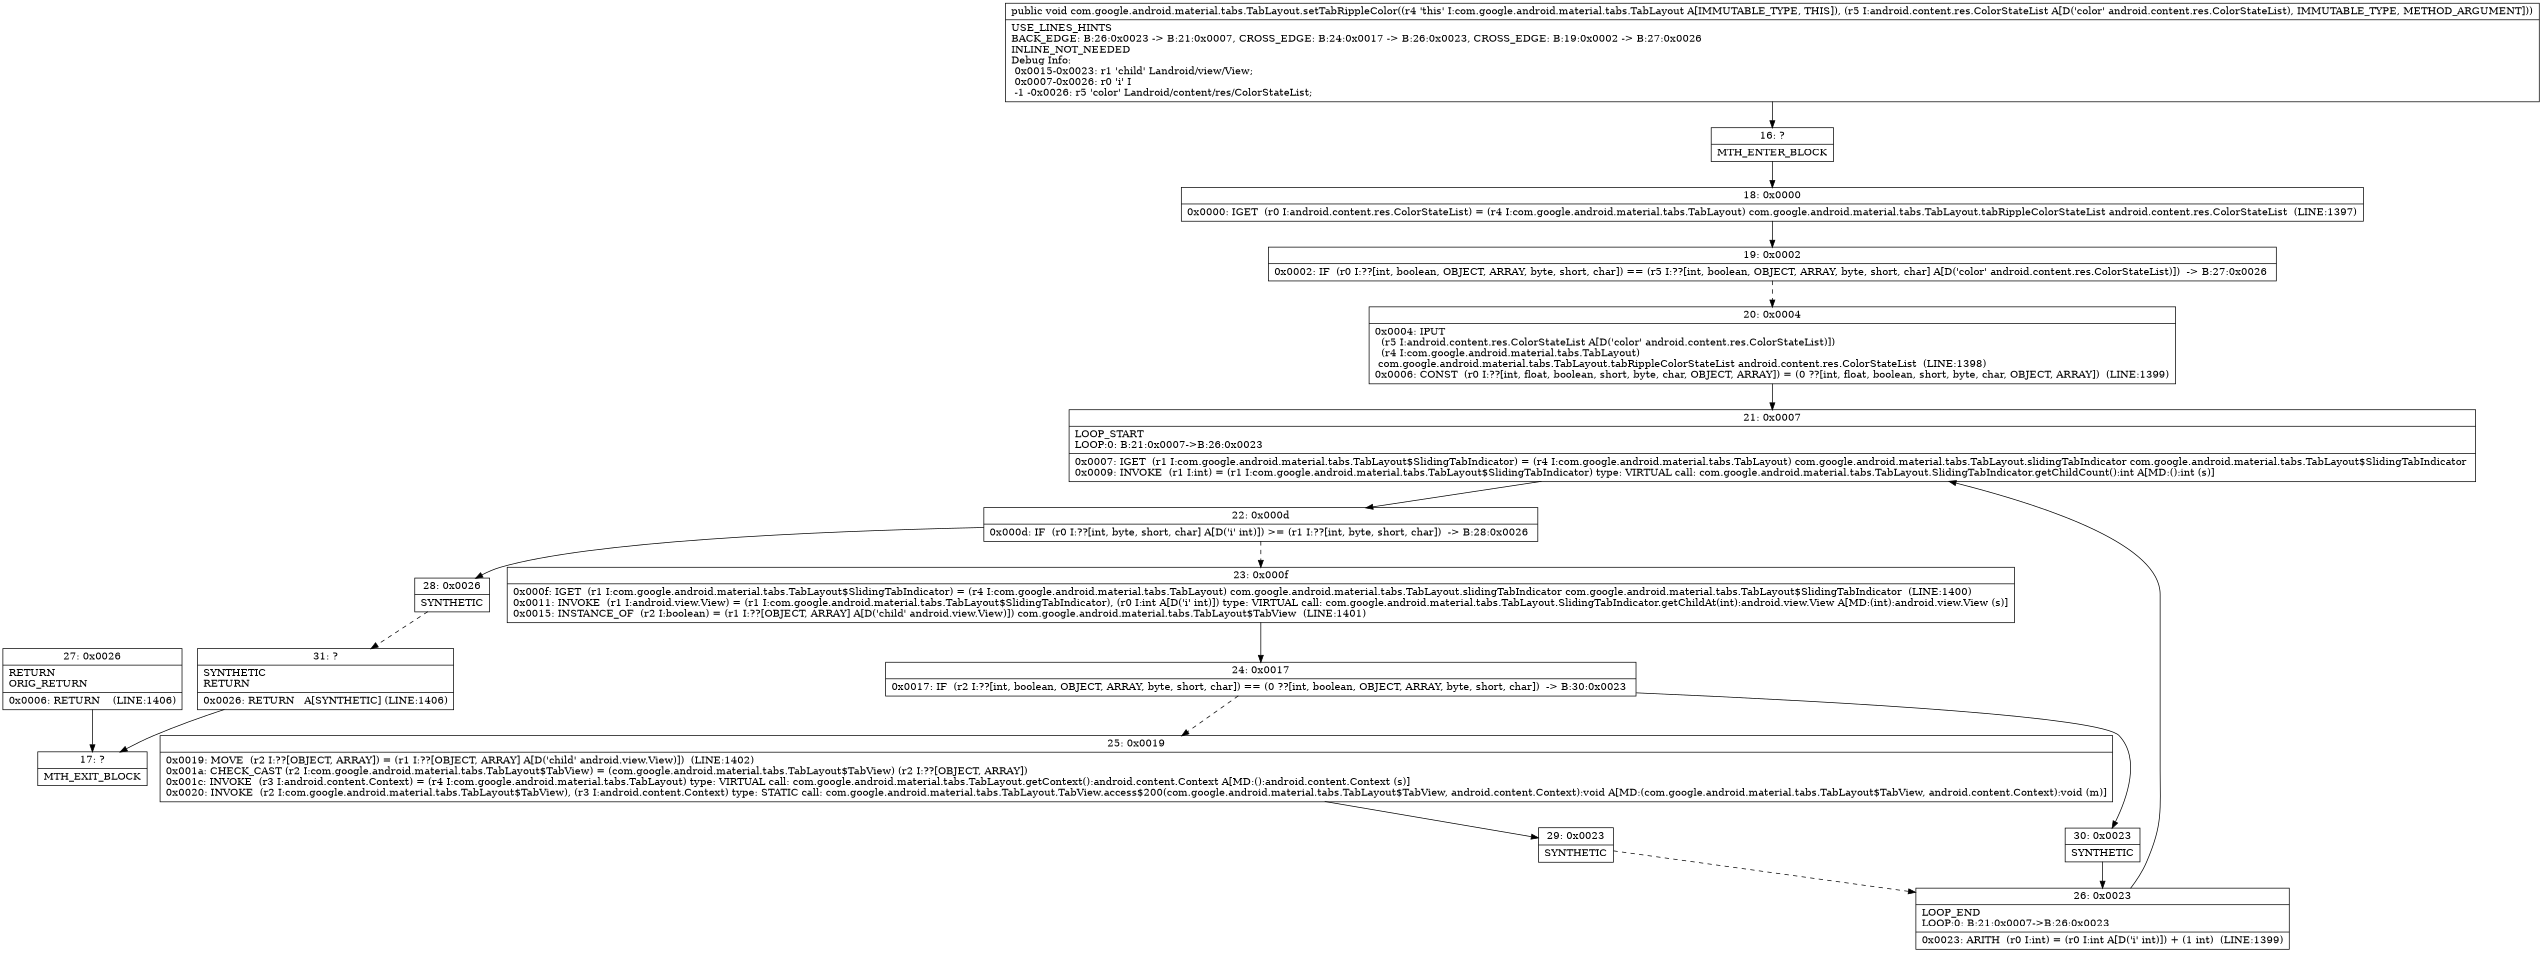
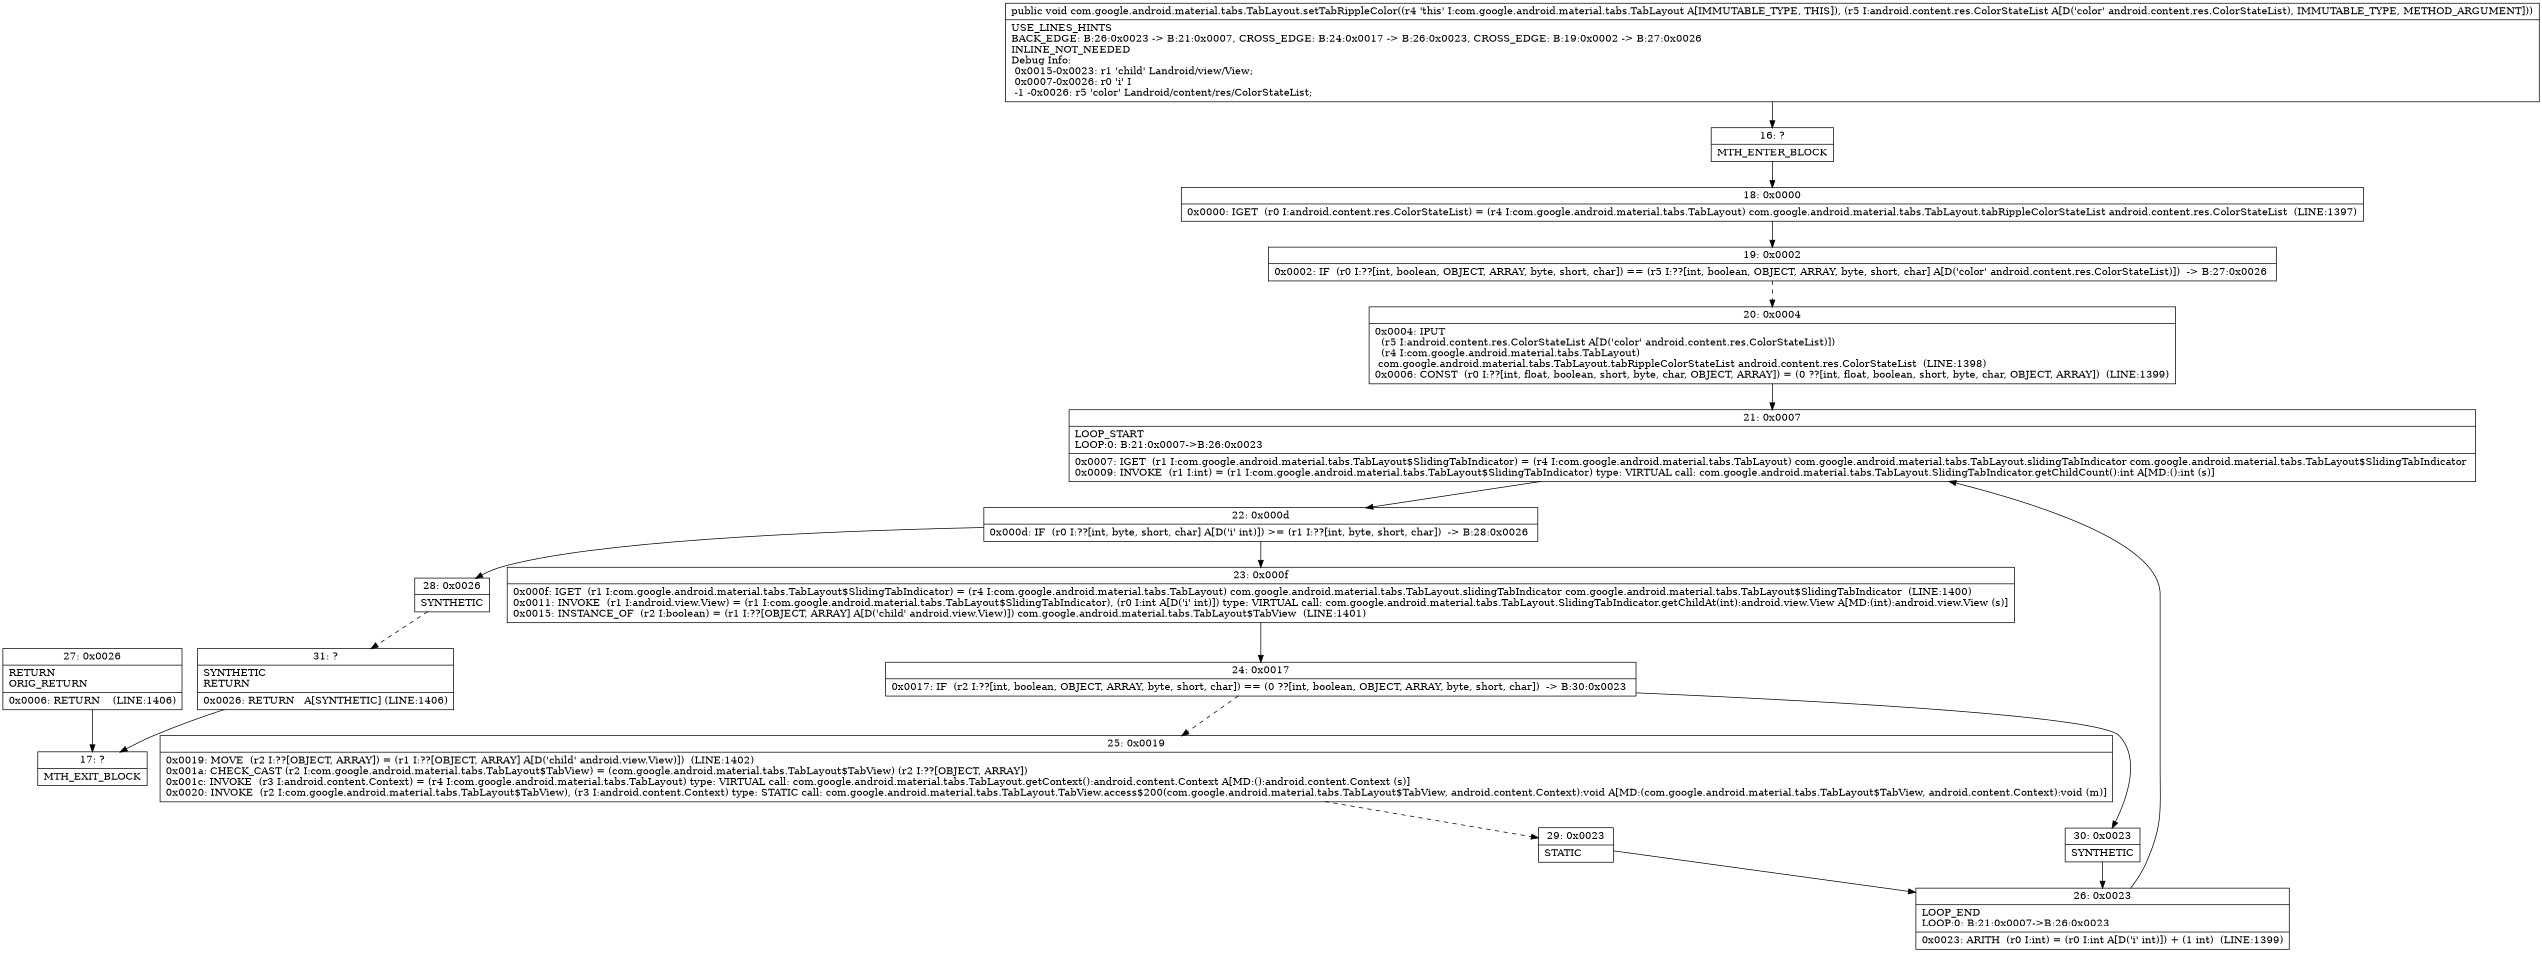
edge "22: 0x000d" -> "23: 0x000f": style dashed -> solid
edge "25: 0x0019" -> "29: 0x0023": style solid -> dashed
node "29: 0x0023": text "SYNTHETIC" -> "STATIC"
edge "29: 0x0023" -> "26: 0x0023": style dashed -> solid
